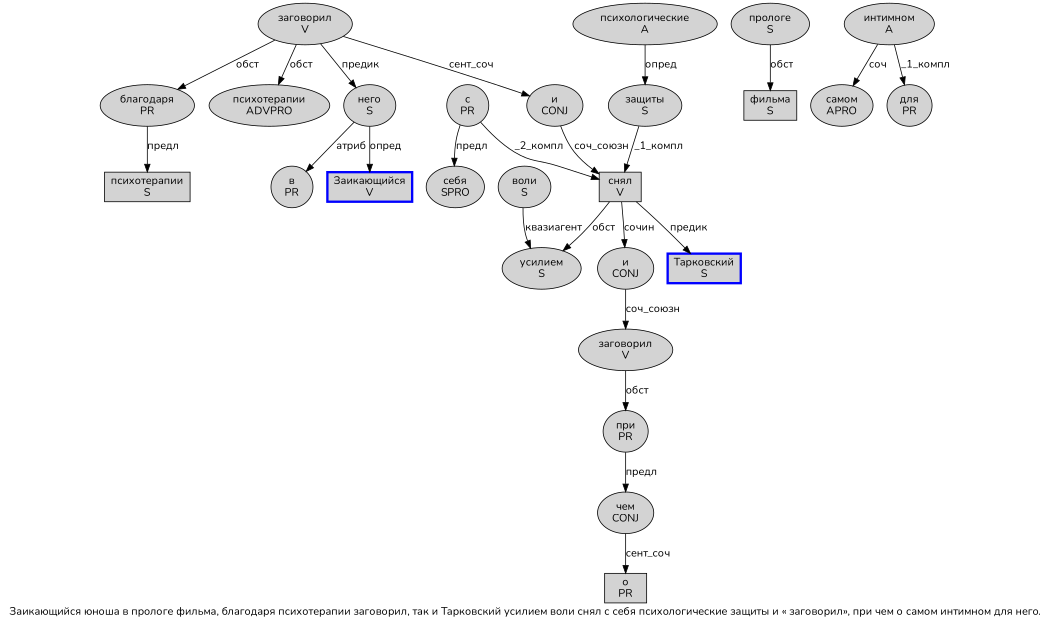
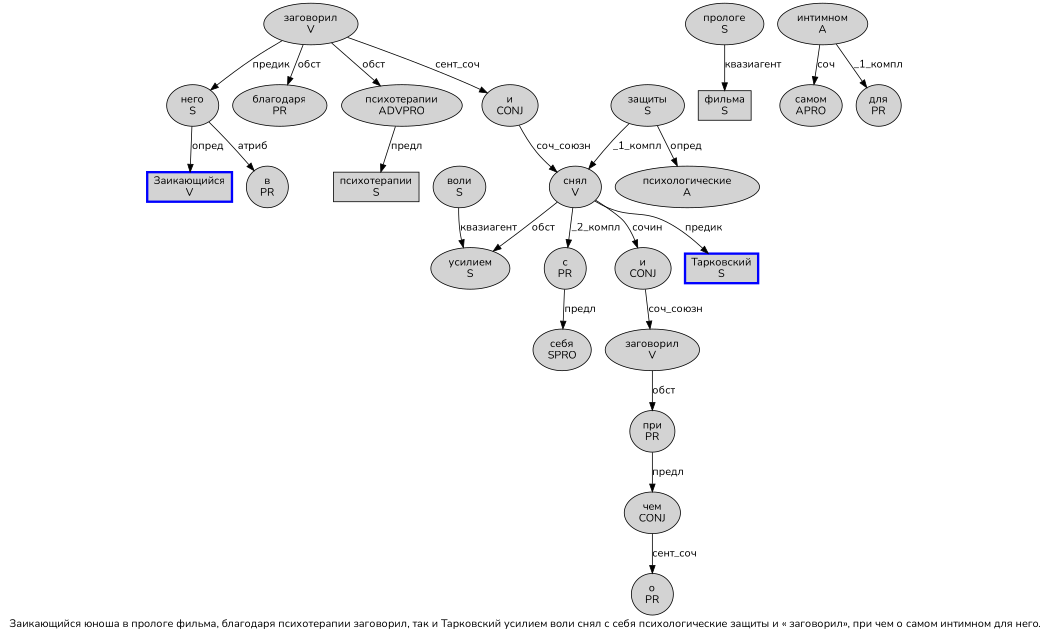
edge "психологические A" -> "защиты S": reversed
edge "прологе S" -> "фильма S": label "обст" -> "квазиагент"
edge "благодаря PR" -> "психотерапии S": now "психотерапии ADVPRO" -> "психотерапии S"
edge "с PR" -> "снял V": reversed
node "снял V": shape box -> ellipse
node "о PR": shape box -> ellipse
